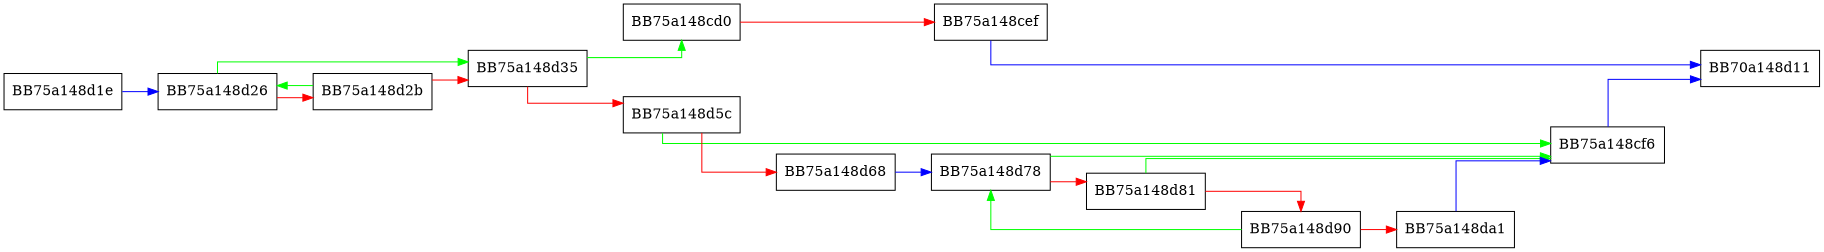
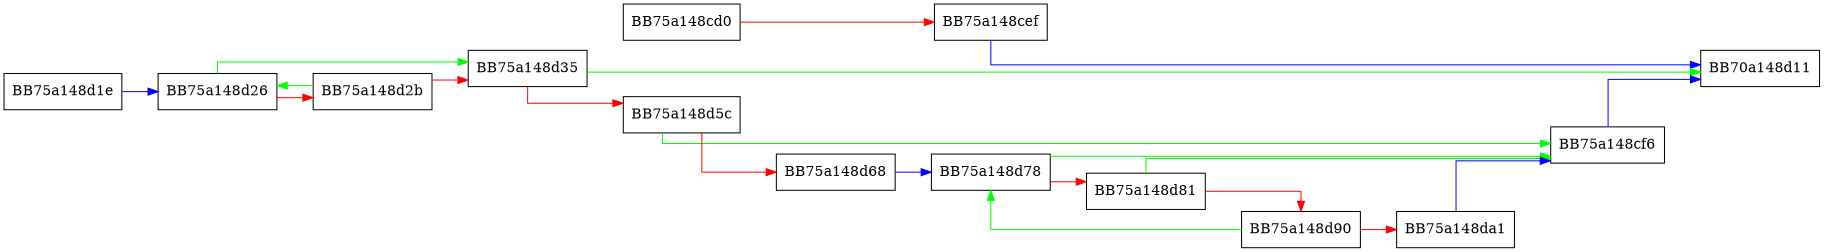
edge "BB75a148d35" -> "BB75a148cd0": now "BB75a148d35" -> "BB70a148d11"
